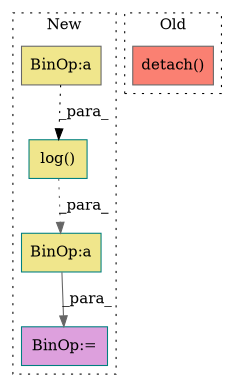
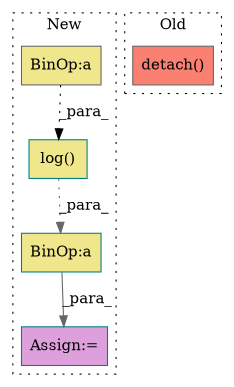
node "BinOp:=": label "BinOp:=" -> "Assign:="
